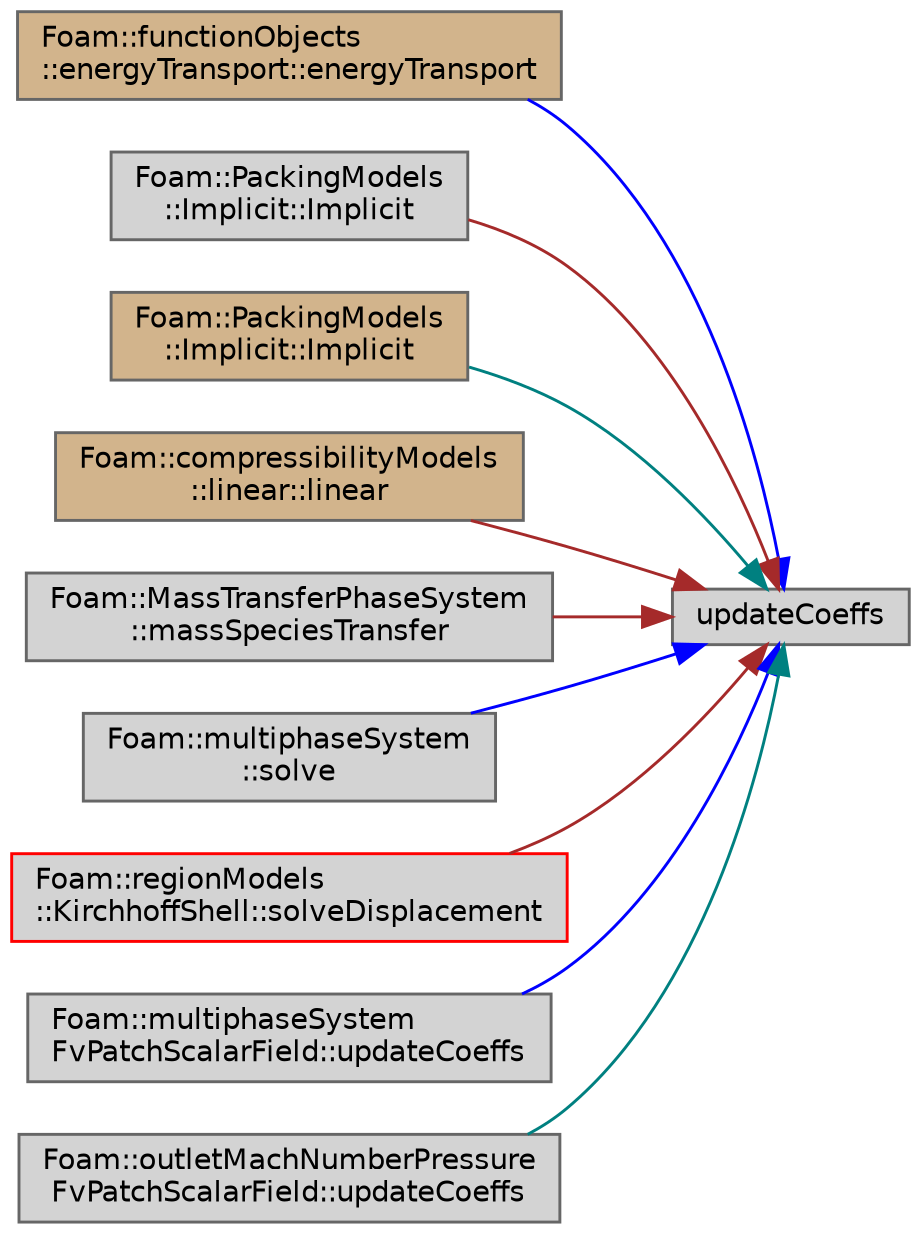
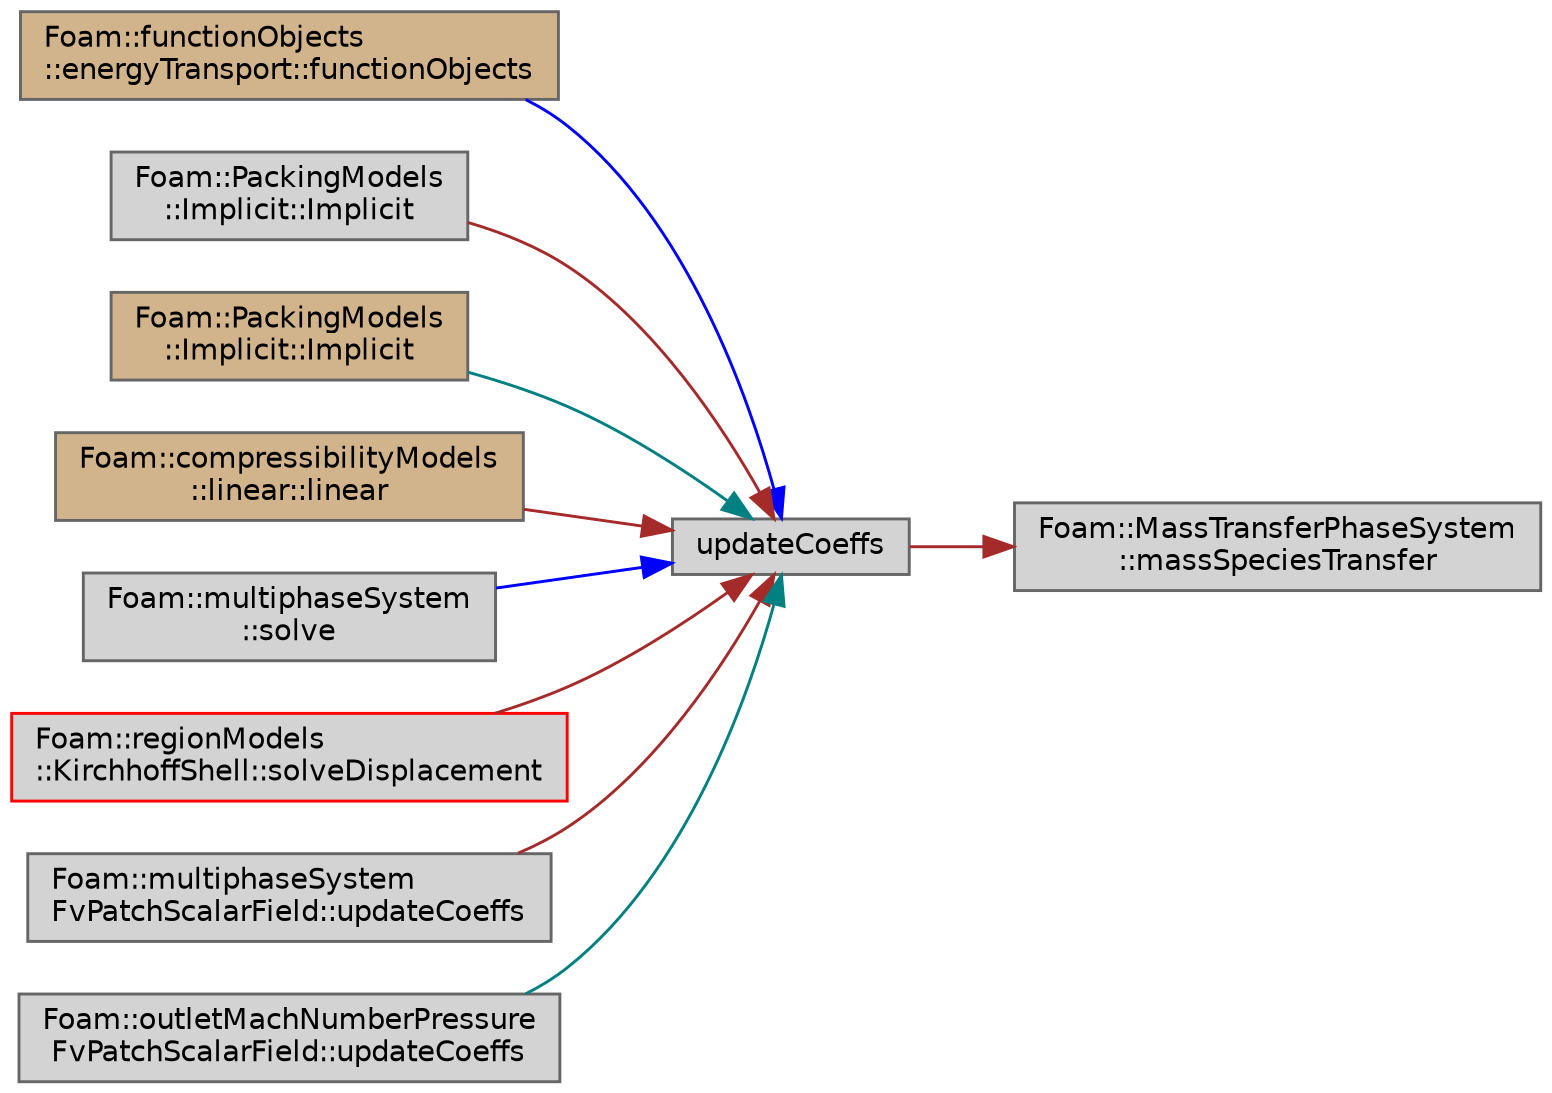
node "Foam::functionObjects ::energyTransport::energyTransport": label "Foam::functionObjects ::energyTransport::energyTransport" -> "Foam::functionObjects ::energyTransport::functionObjects"
edge "Foam::MassTransferPhaseSystem ::massSpeciesTransfer" -> "updateCoeffs": reversed
edge "Foam::multiphaseSystem FvPatchScalarField::updateCoeffs" -> "updateCoeffs": color blue -> brown
